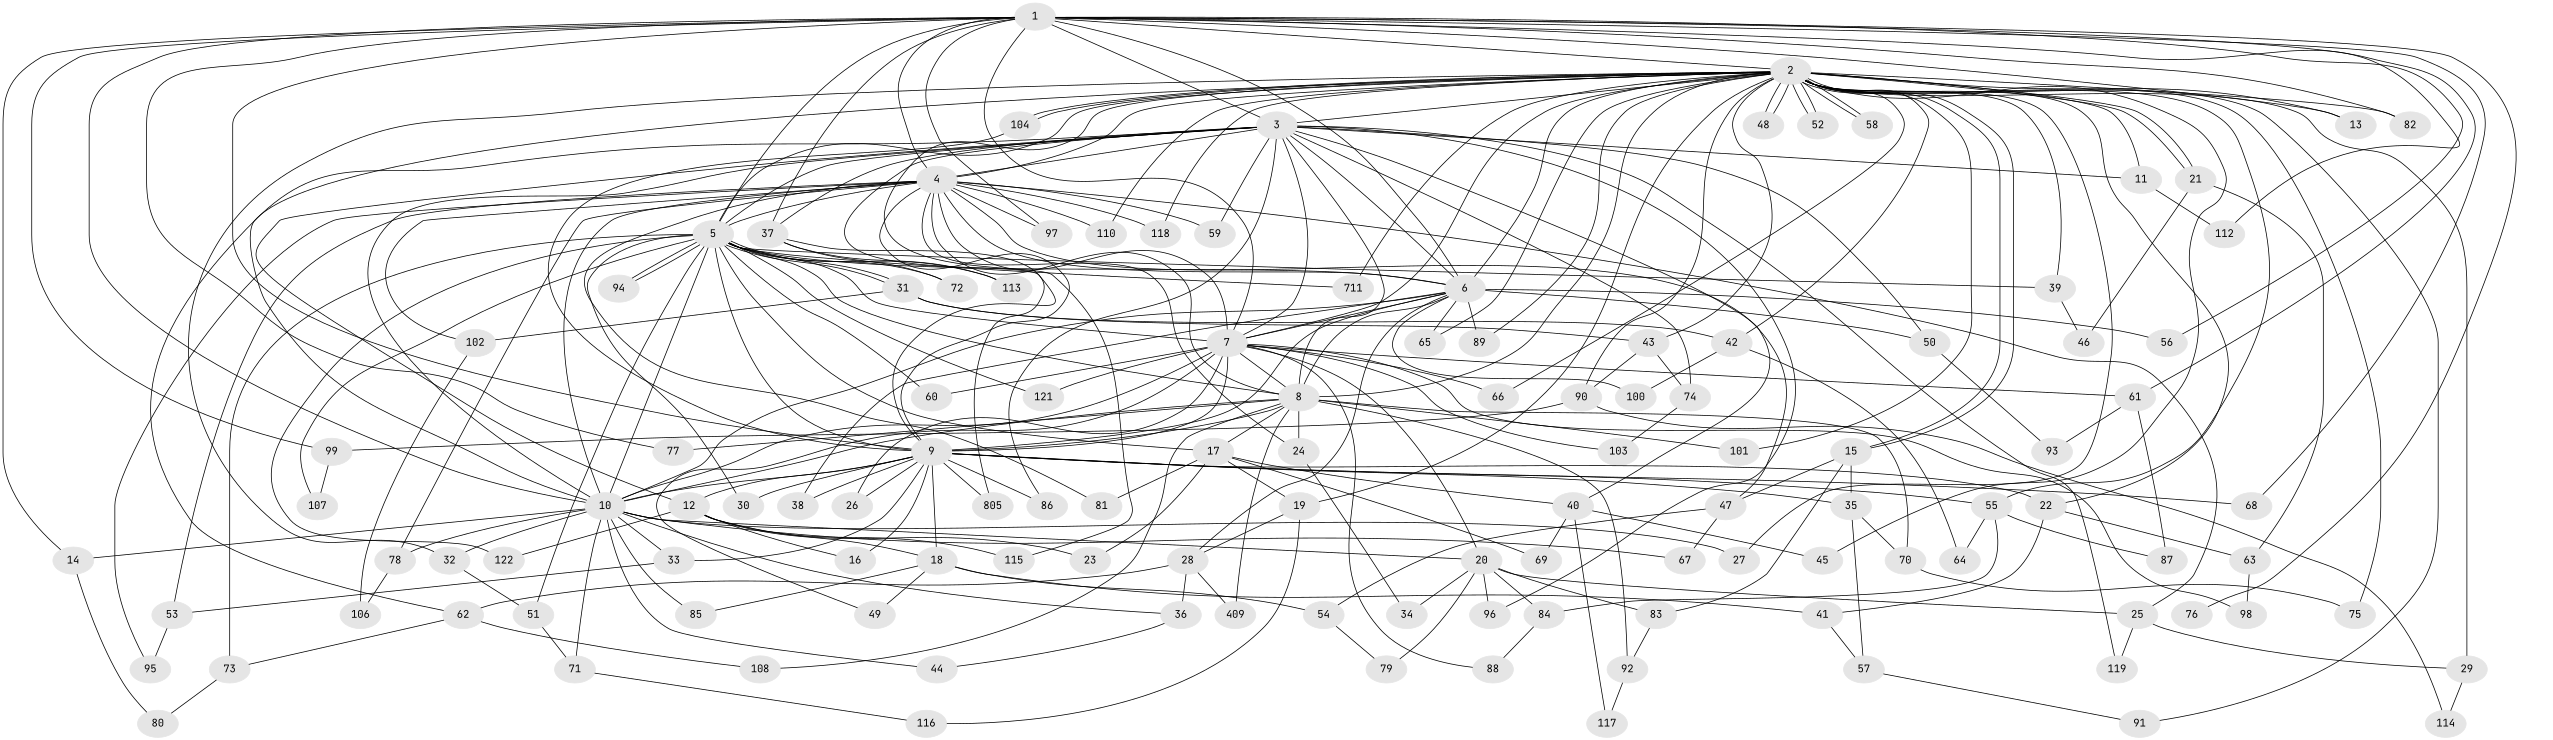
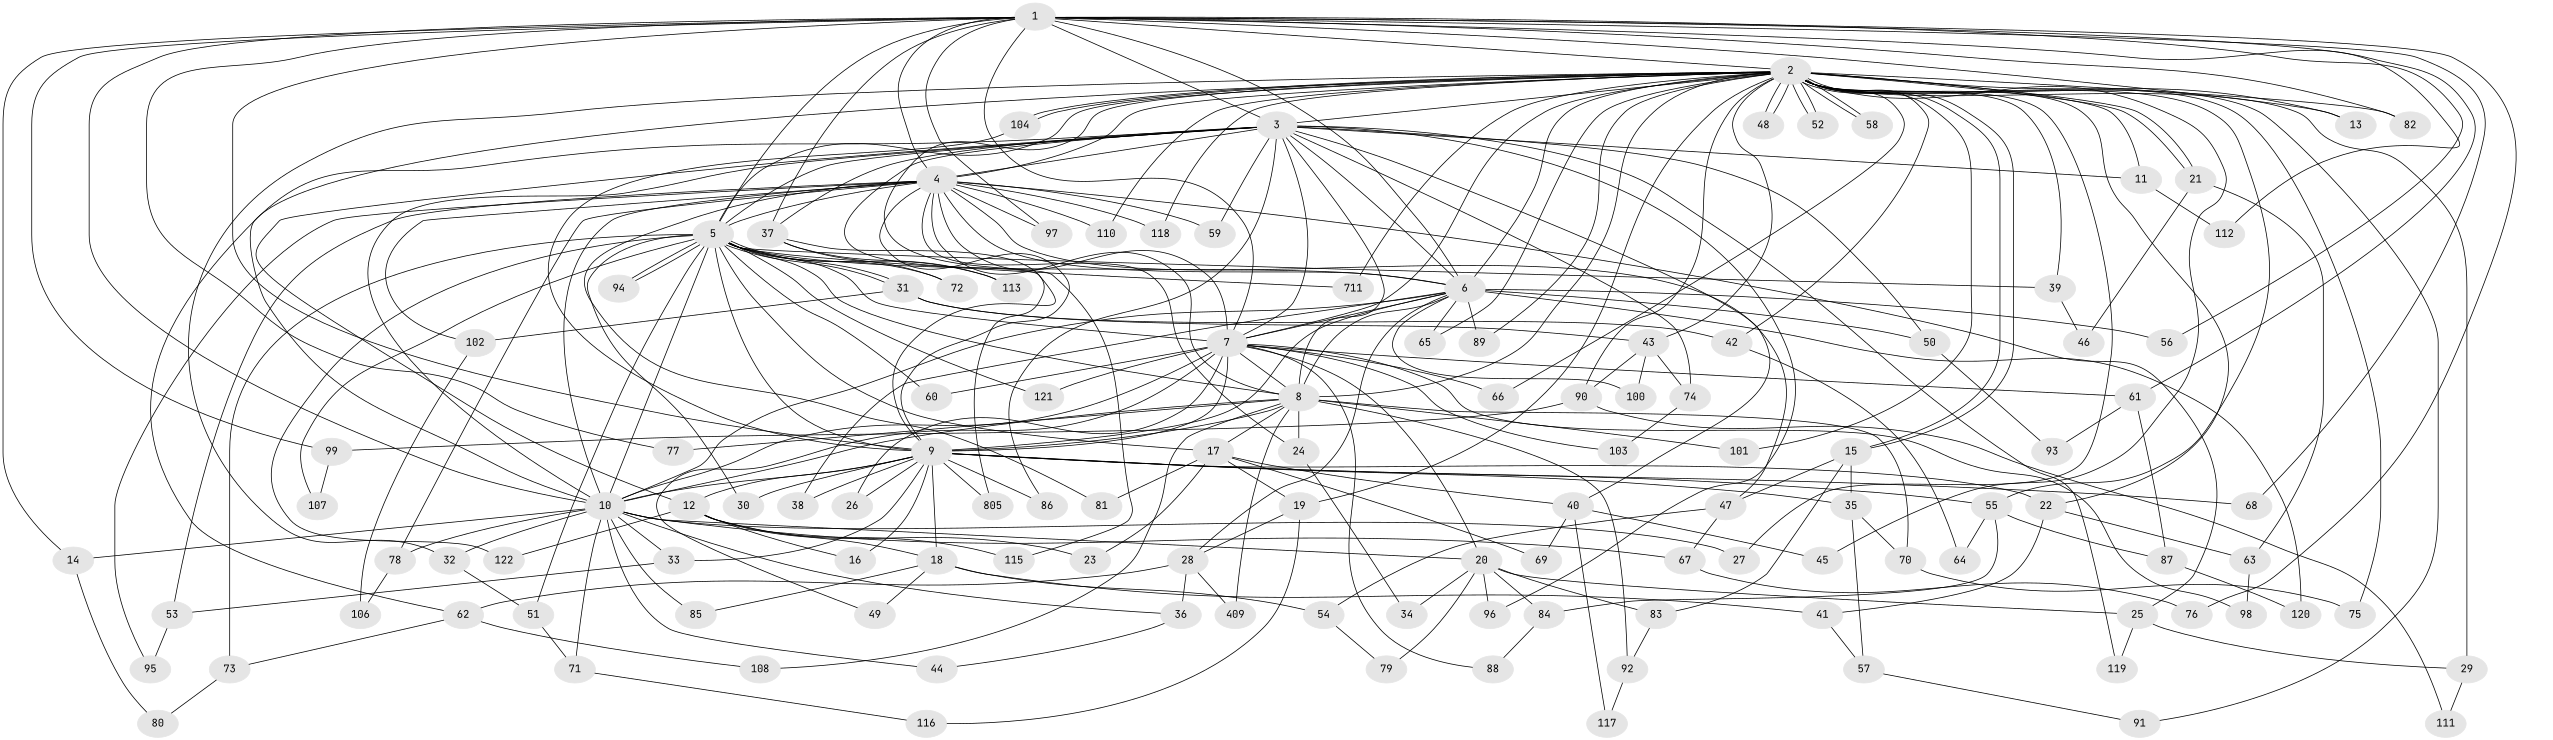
edge "42" -- "100": now "43" -- "100"
edge "67" -- "76": added
node "120": added
node "114": label "114" -> "111"
